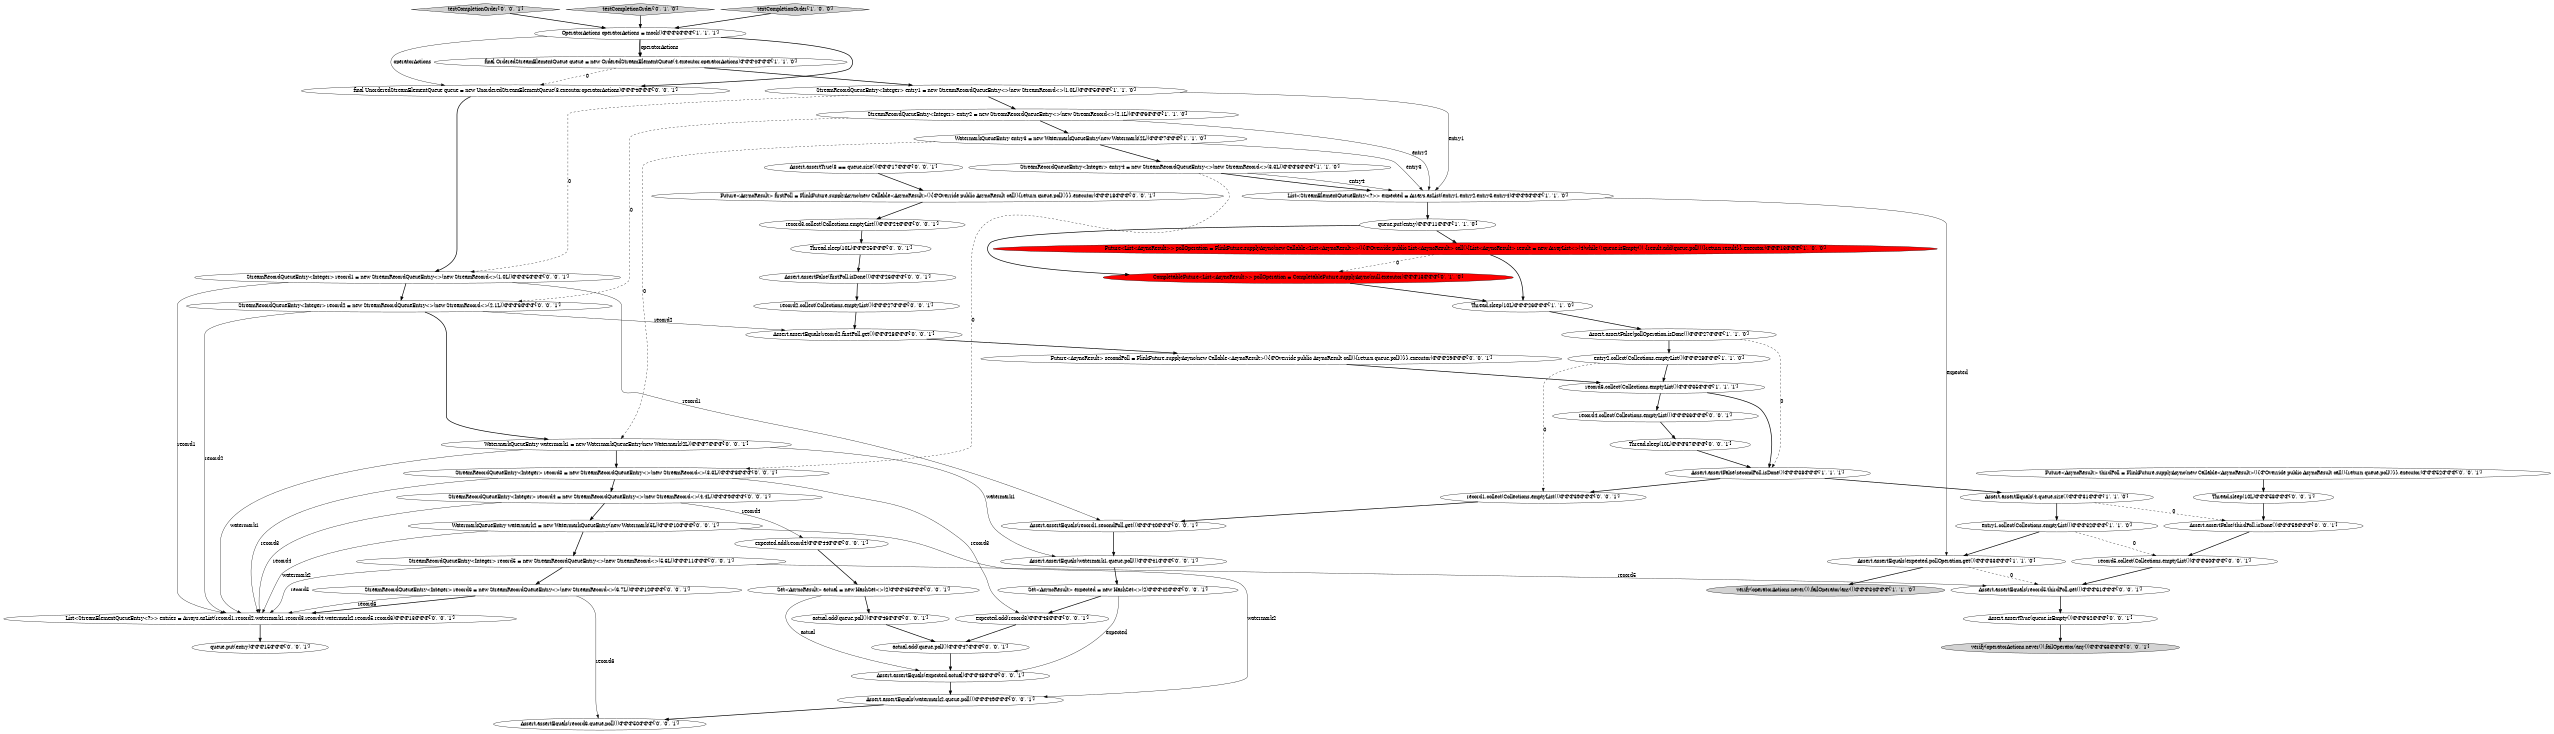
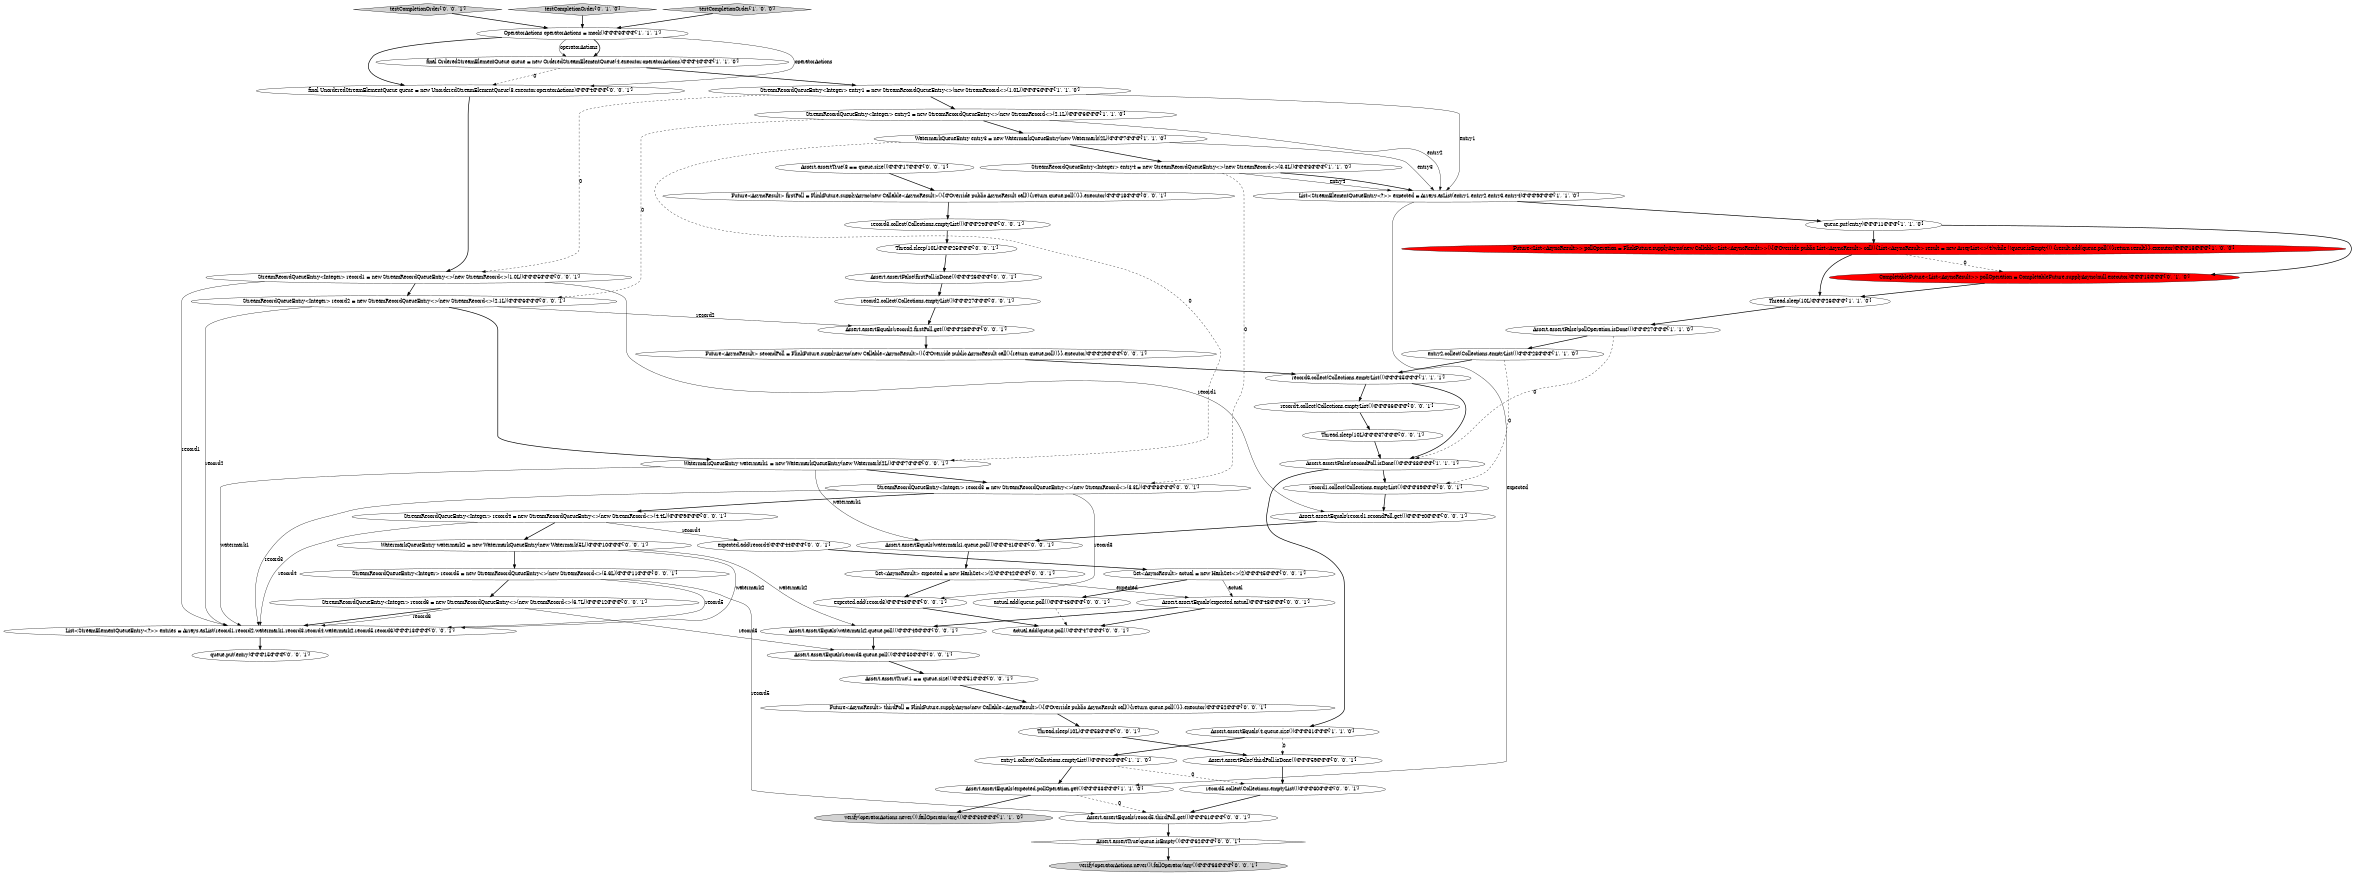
node "Assert.assertTrue(queue.isEmpty())@@@62@@@['0', '0', '1']": shape ellipse -> diamond
edge "actual.add(queue.poll())@@@46@@@['0', '0', '1']" -> "actual.add(queue.poll())@@@47@@@['0', '0', '1']": style bold -> dashed
edge "actual.add(queue.poll())@@@47@@@['0', '0', '1']" -> "Assert.assertEquals(expected,actual)@@@48@@@['0', '0', '1']": reversed
node "Assert.assertTrue(1 == queue.size())@@@51@@@['0', '0', '1']": added
